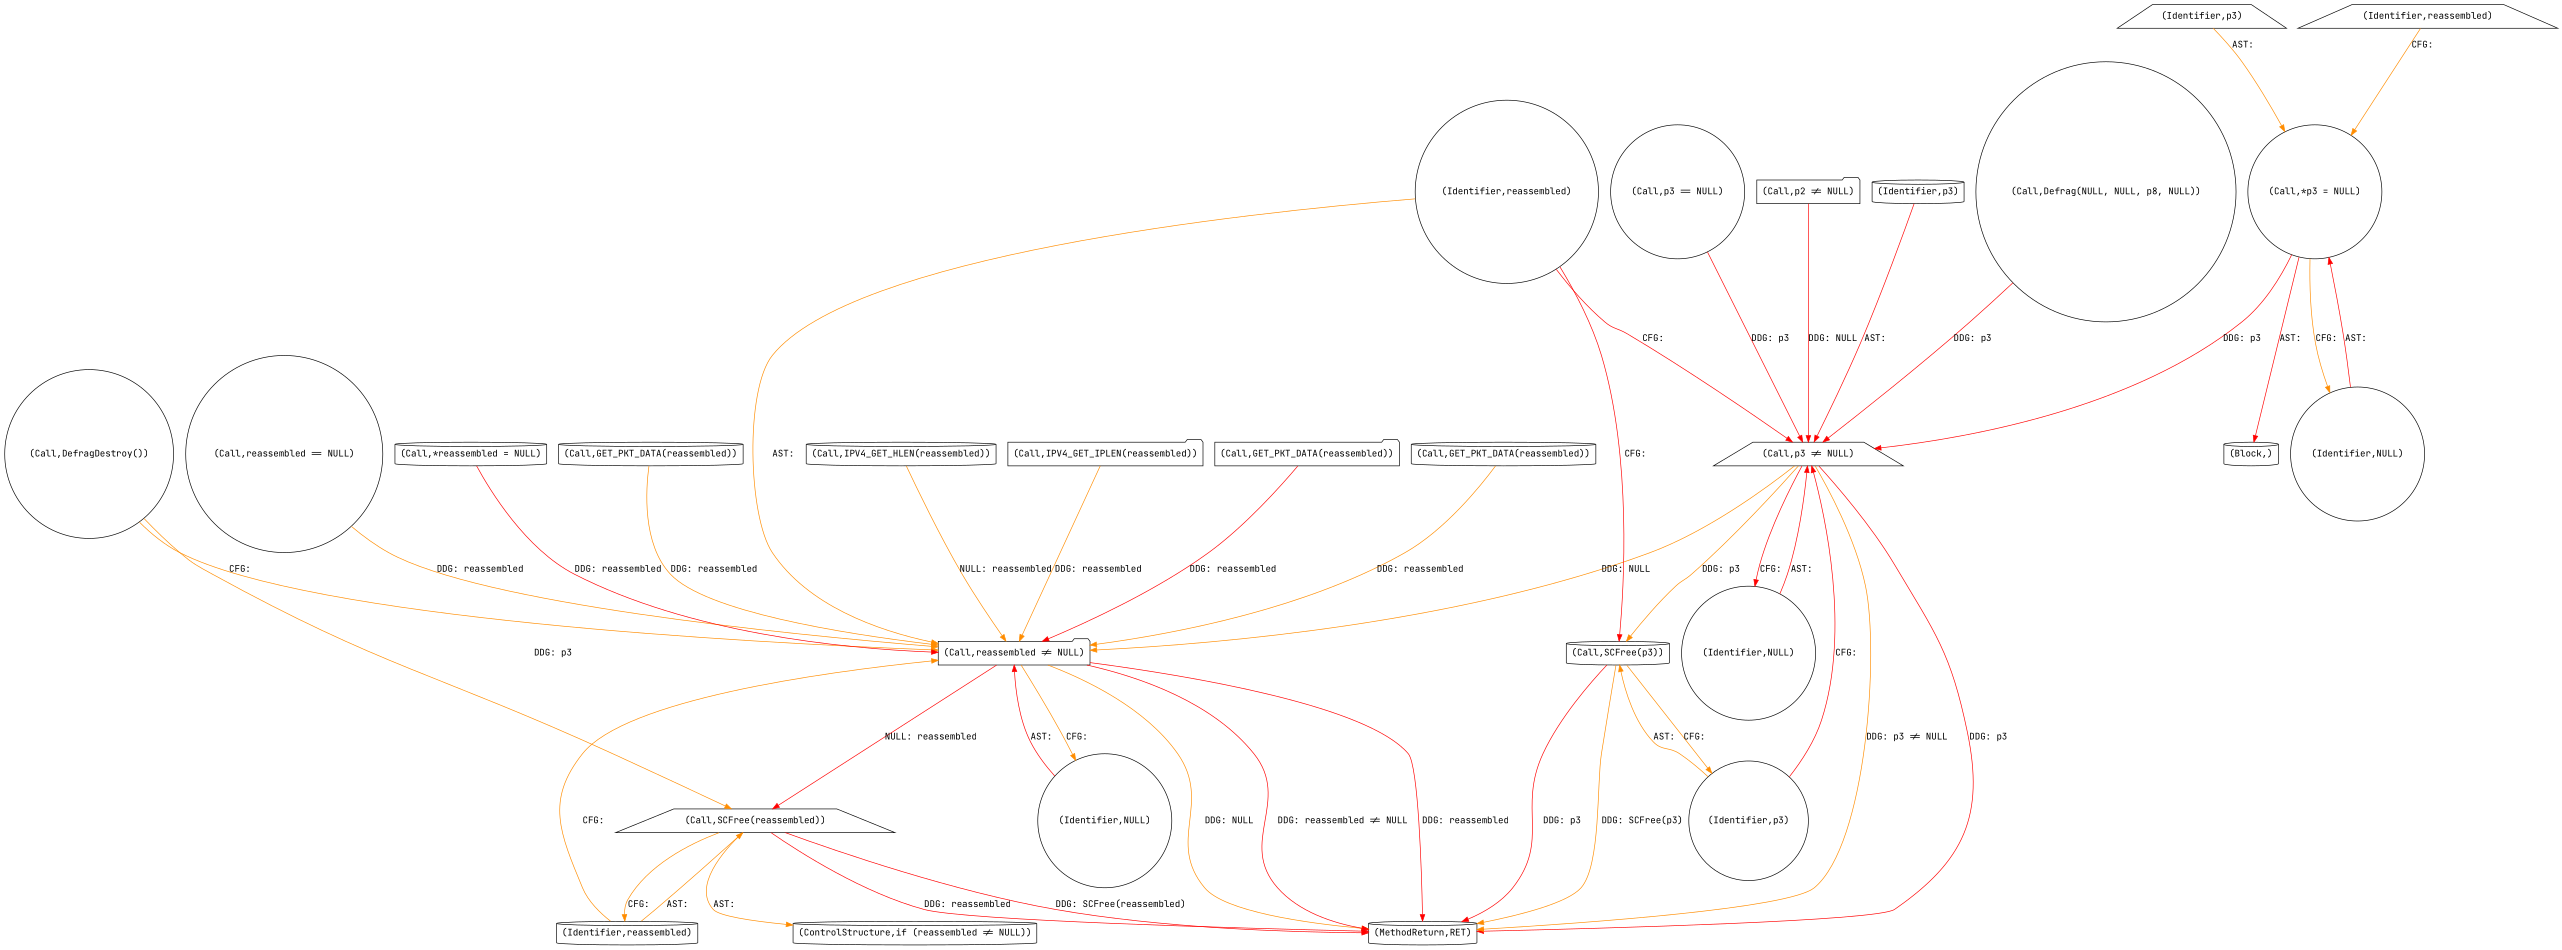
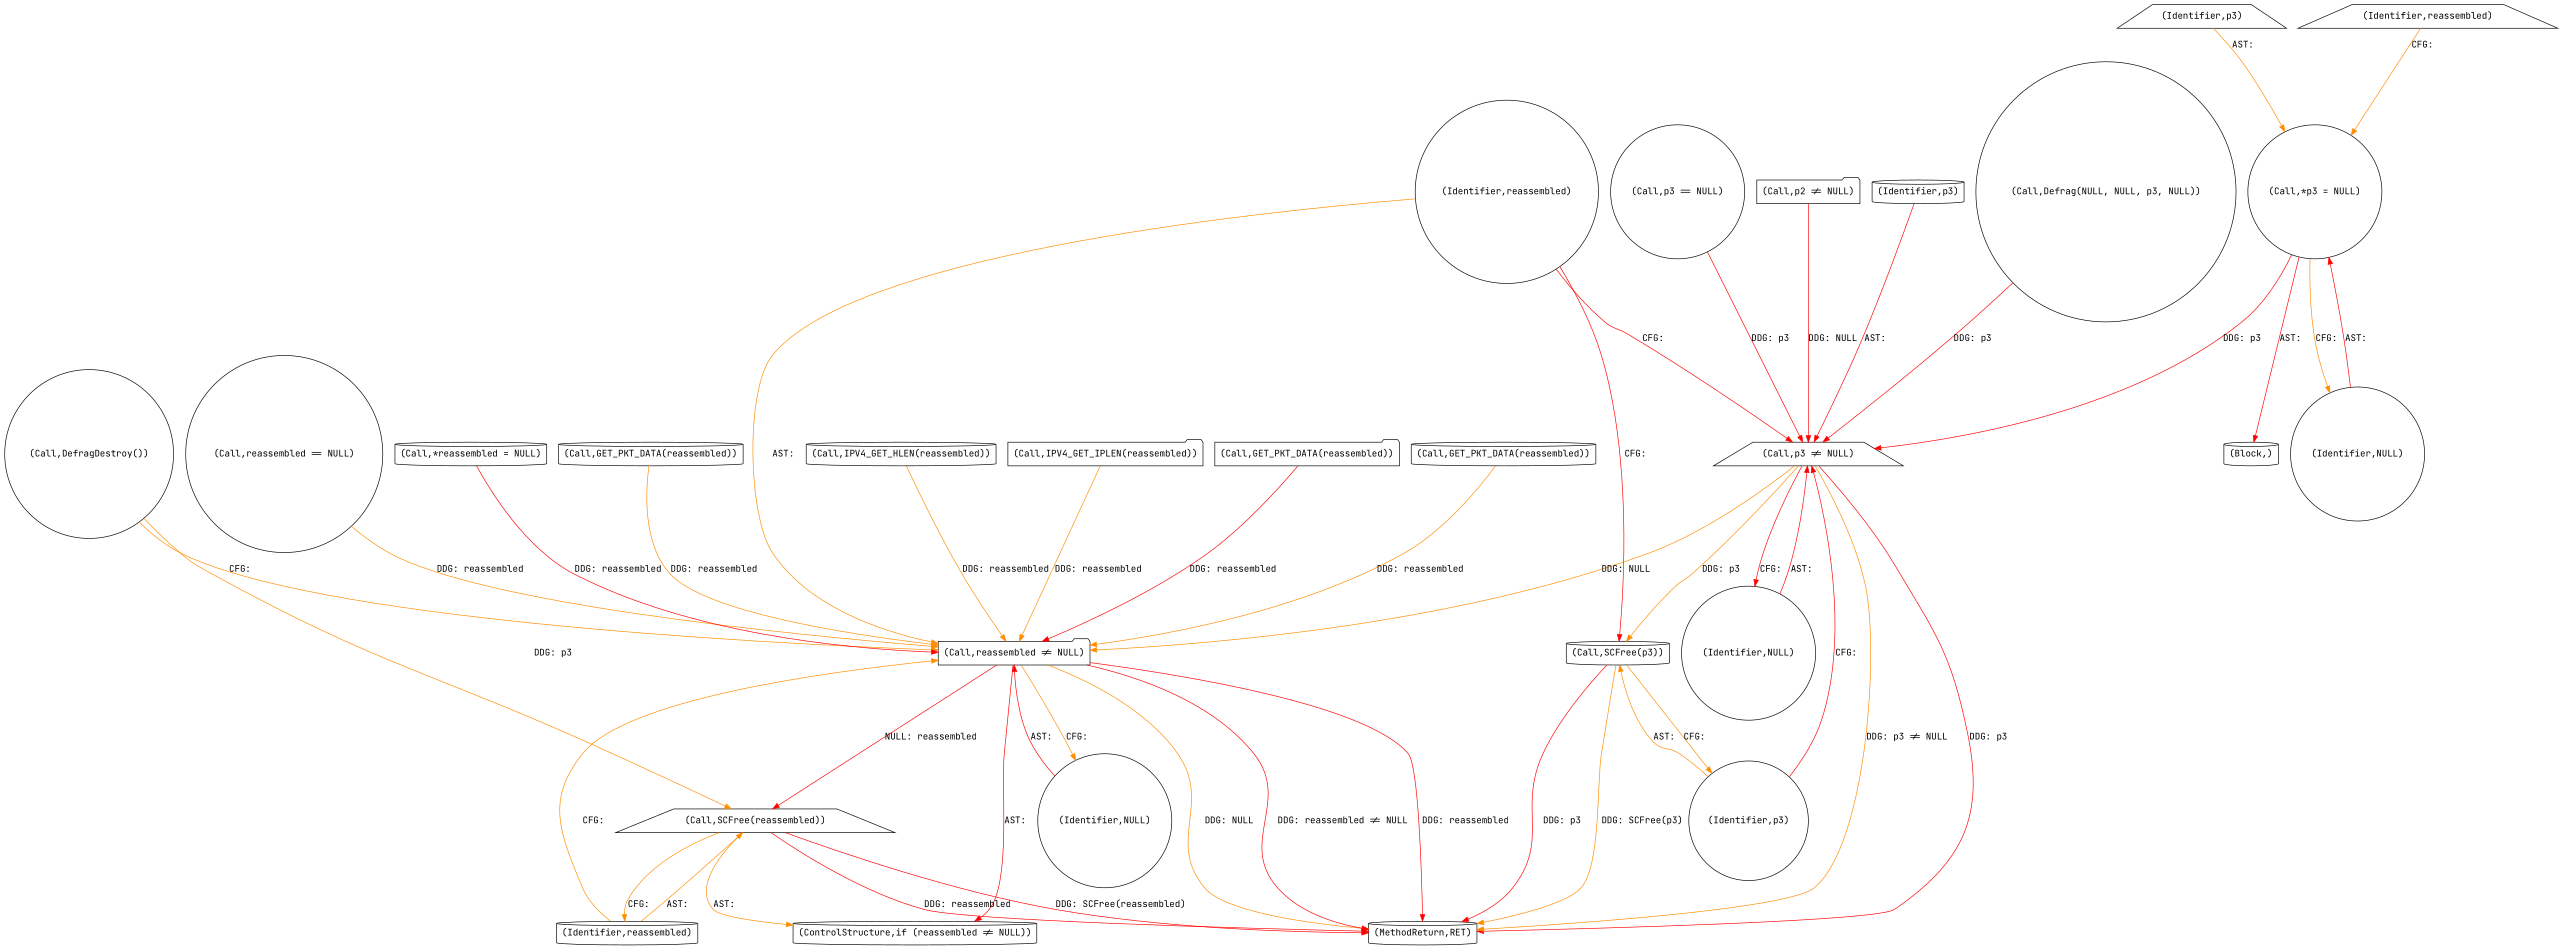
node "(Call,Defrag(NULL, NULL, p8, NULL))": label "(Call,Defrag(NULL, NULL, p8, NULL))" -> "(Call,Defrag(NULL, NULL, p3, NULL))"
edge "(Call,IPV4_GET_HLEN(reassembled))" -> "(Call,reassembled != NULL)": label "NULL: reassembled" -> "DDG: reassembled"
edge "(Call,reassembled != NULL)" -> "(ControlStructure,if (reassembled != NULL))": added, label "AST:"
